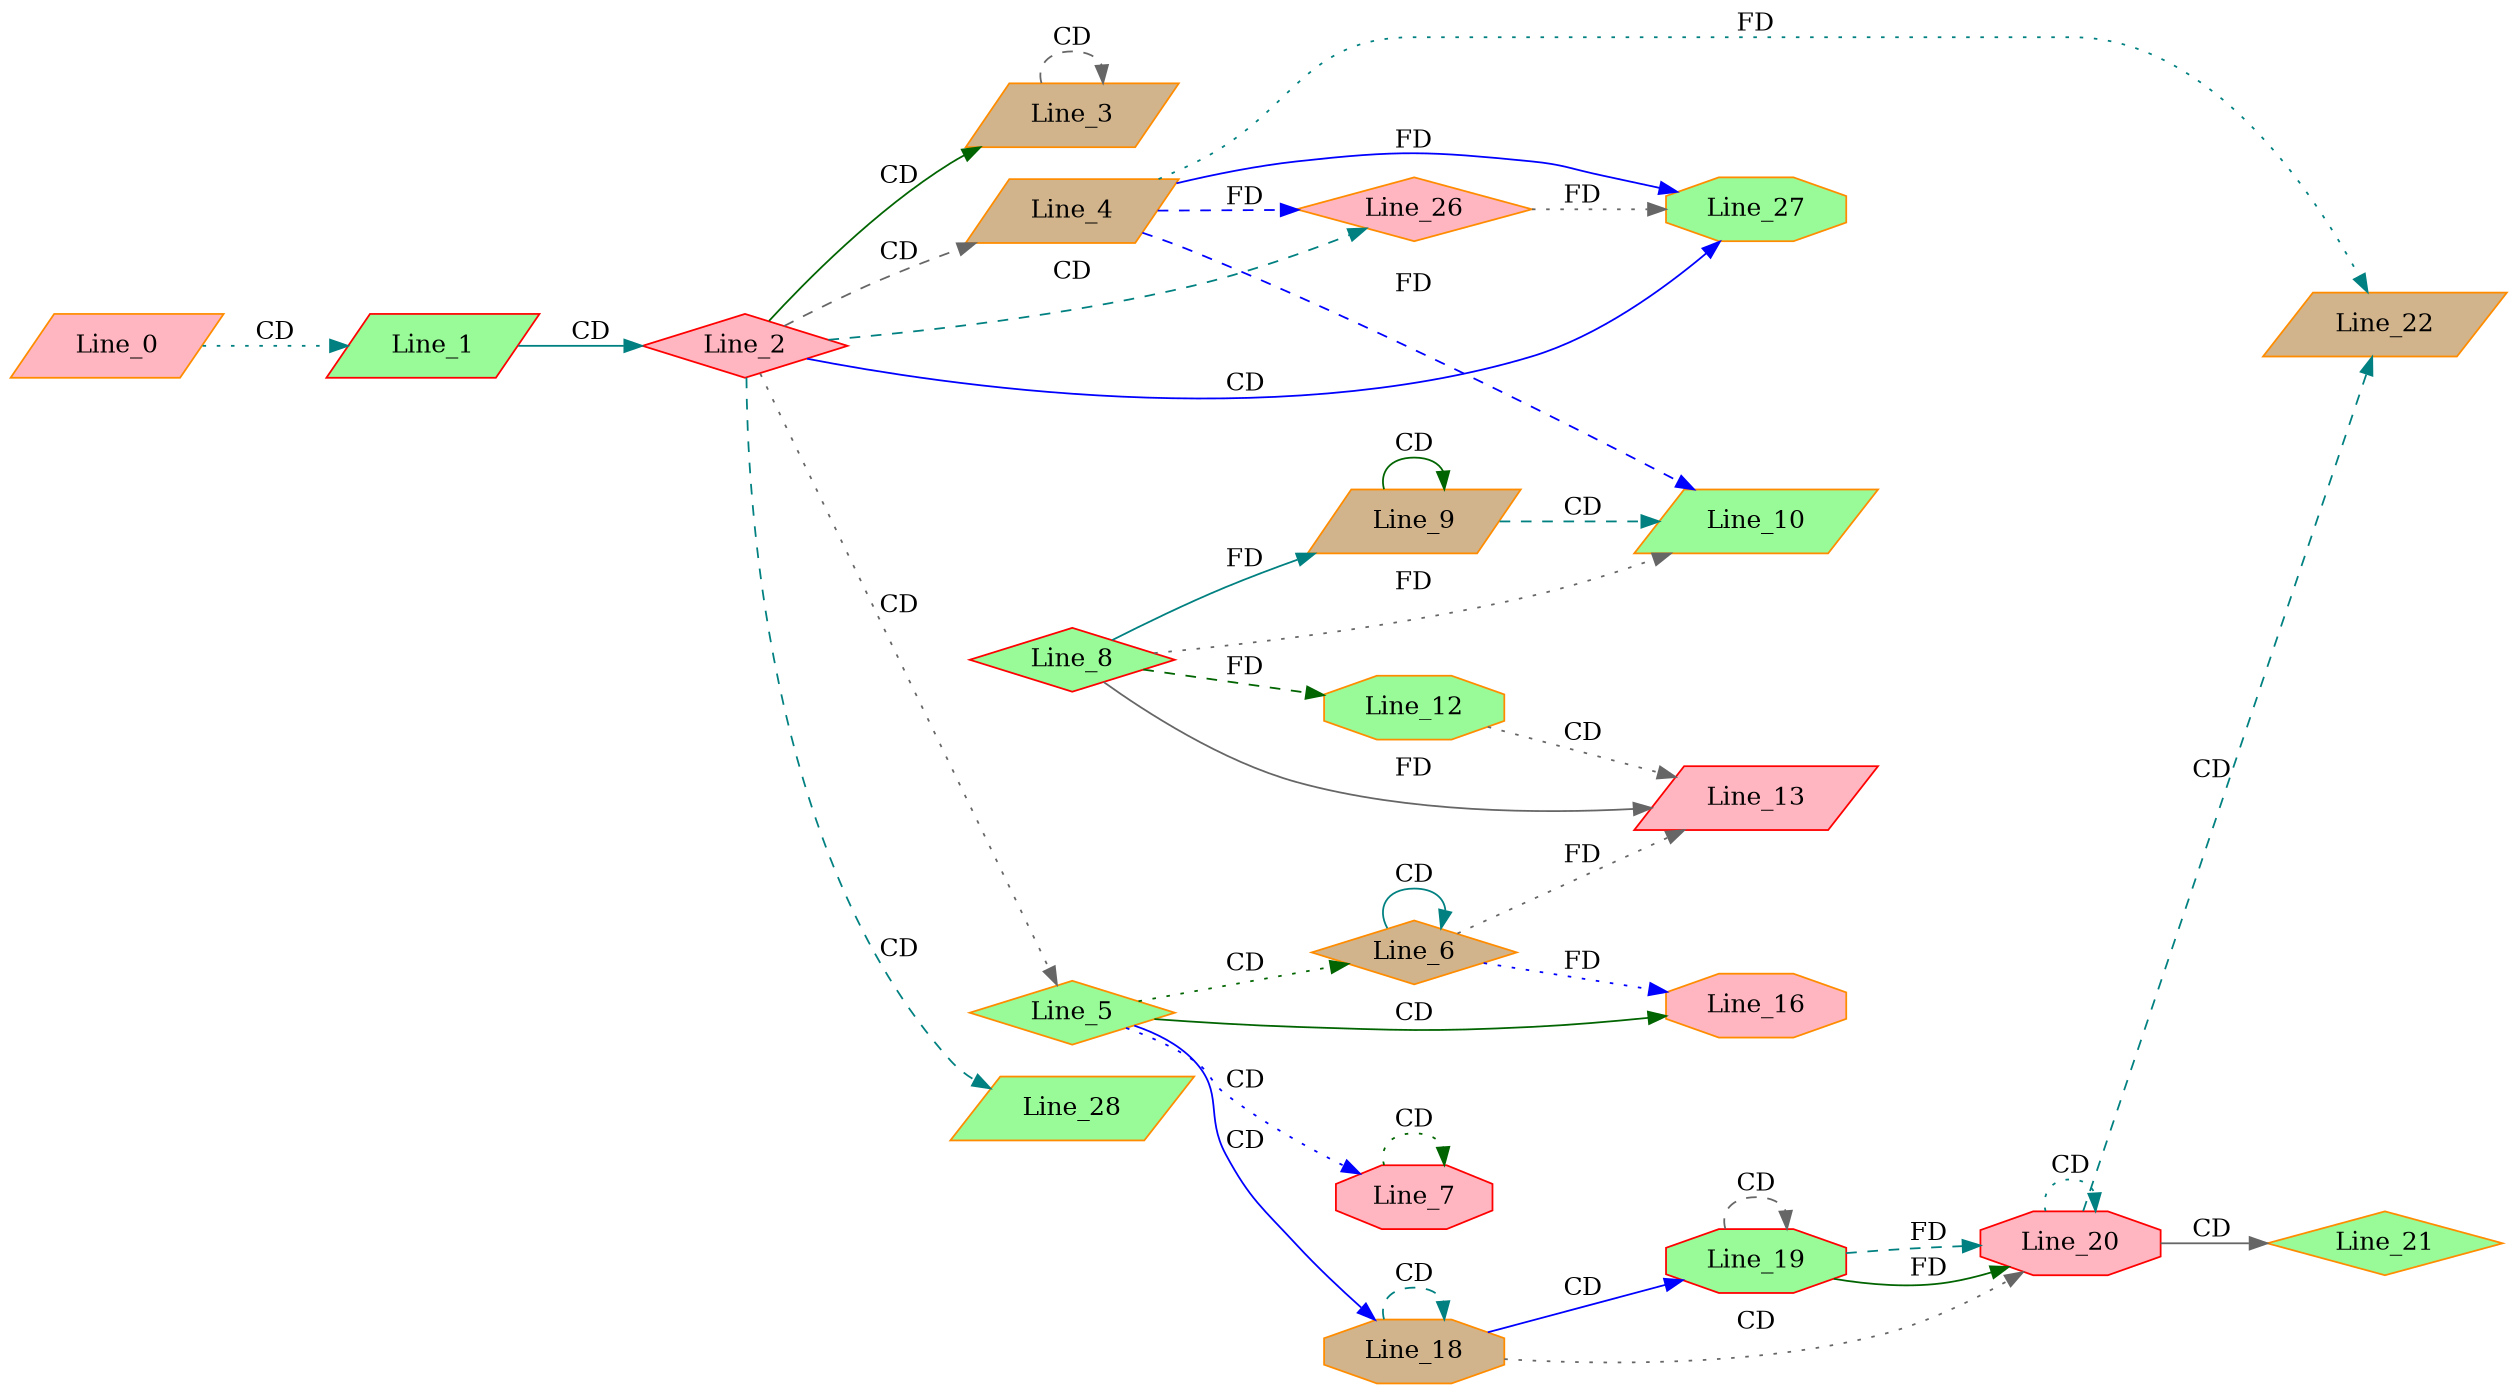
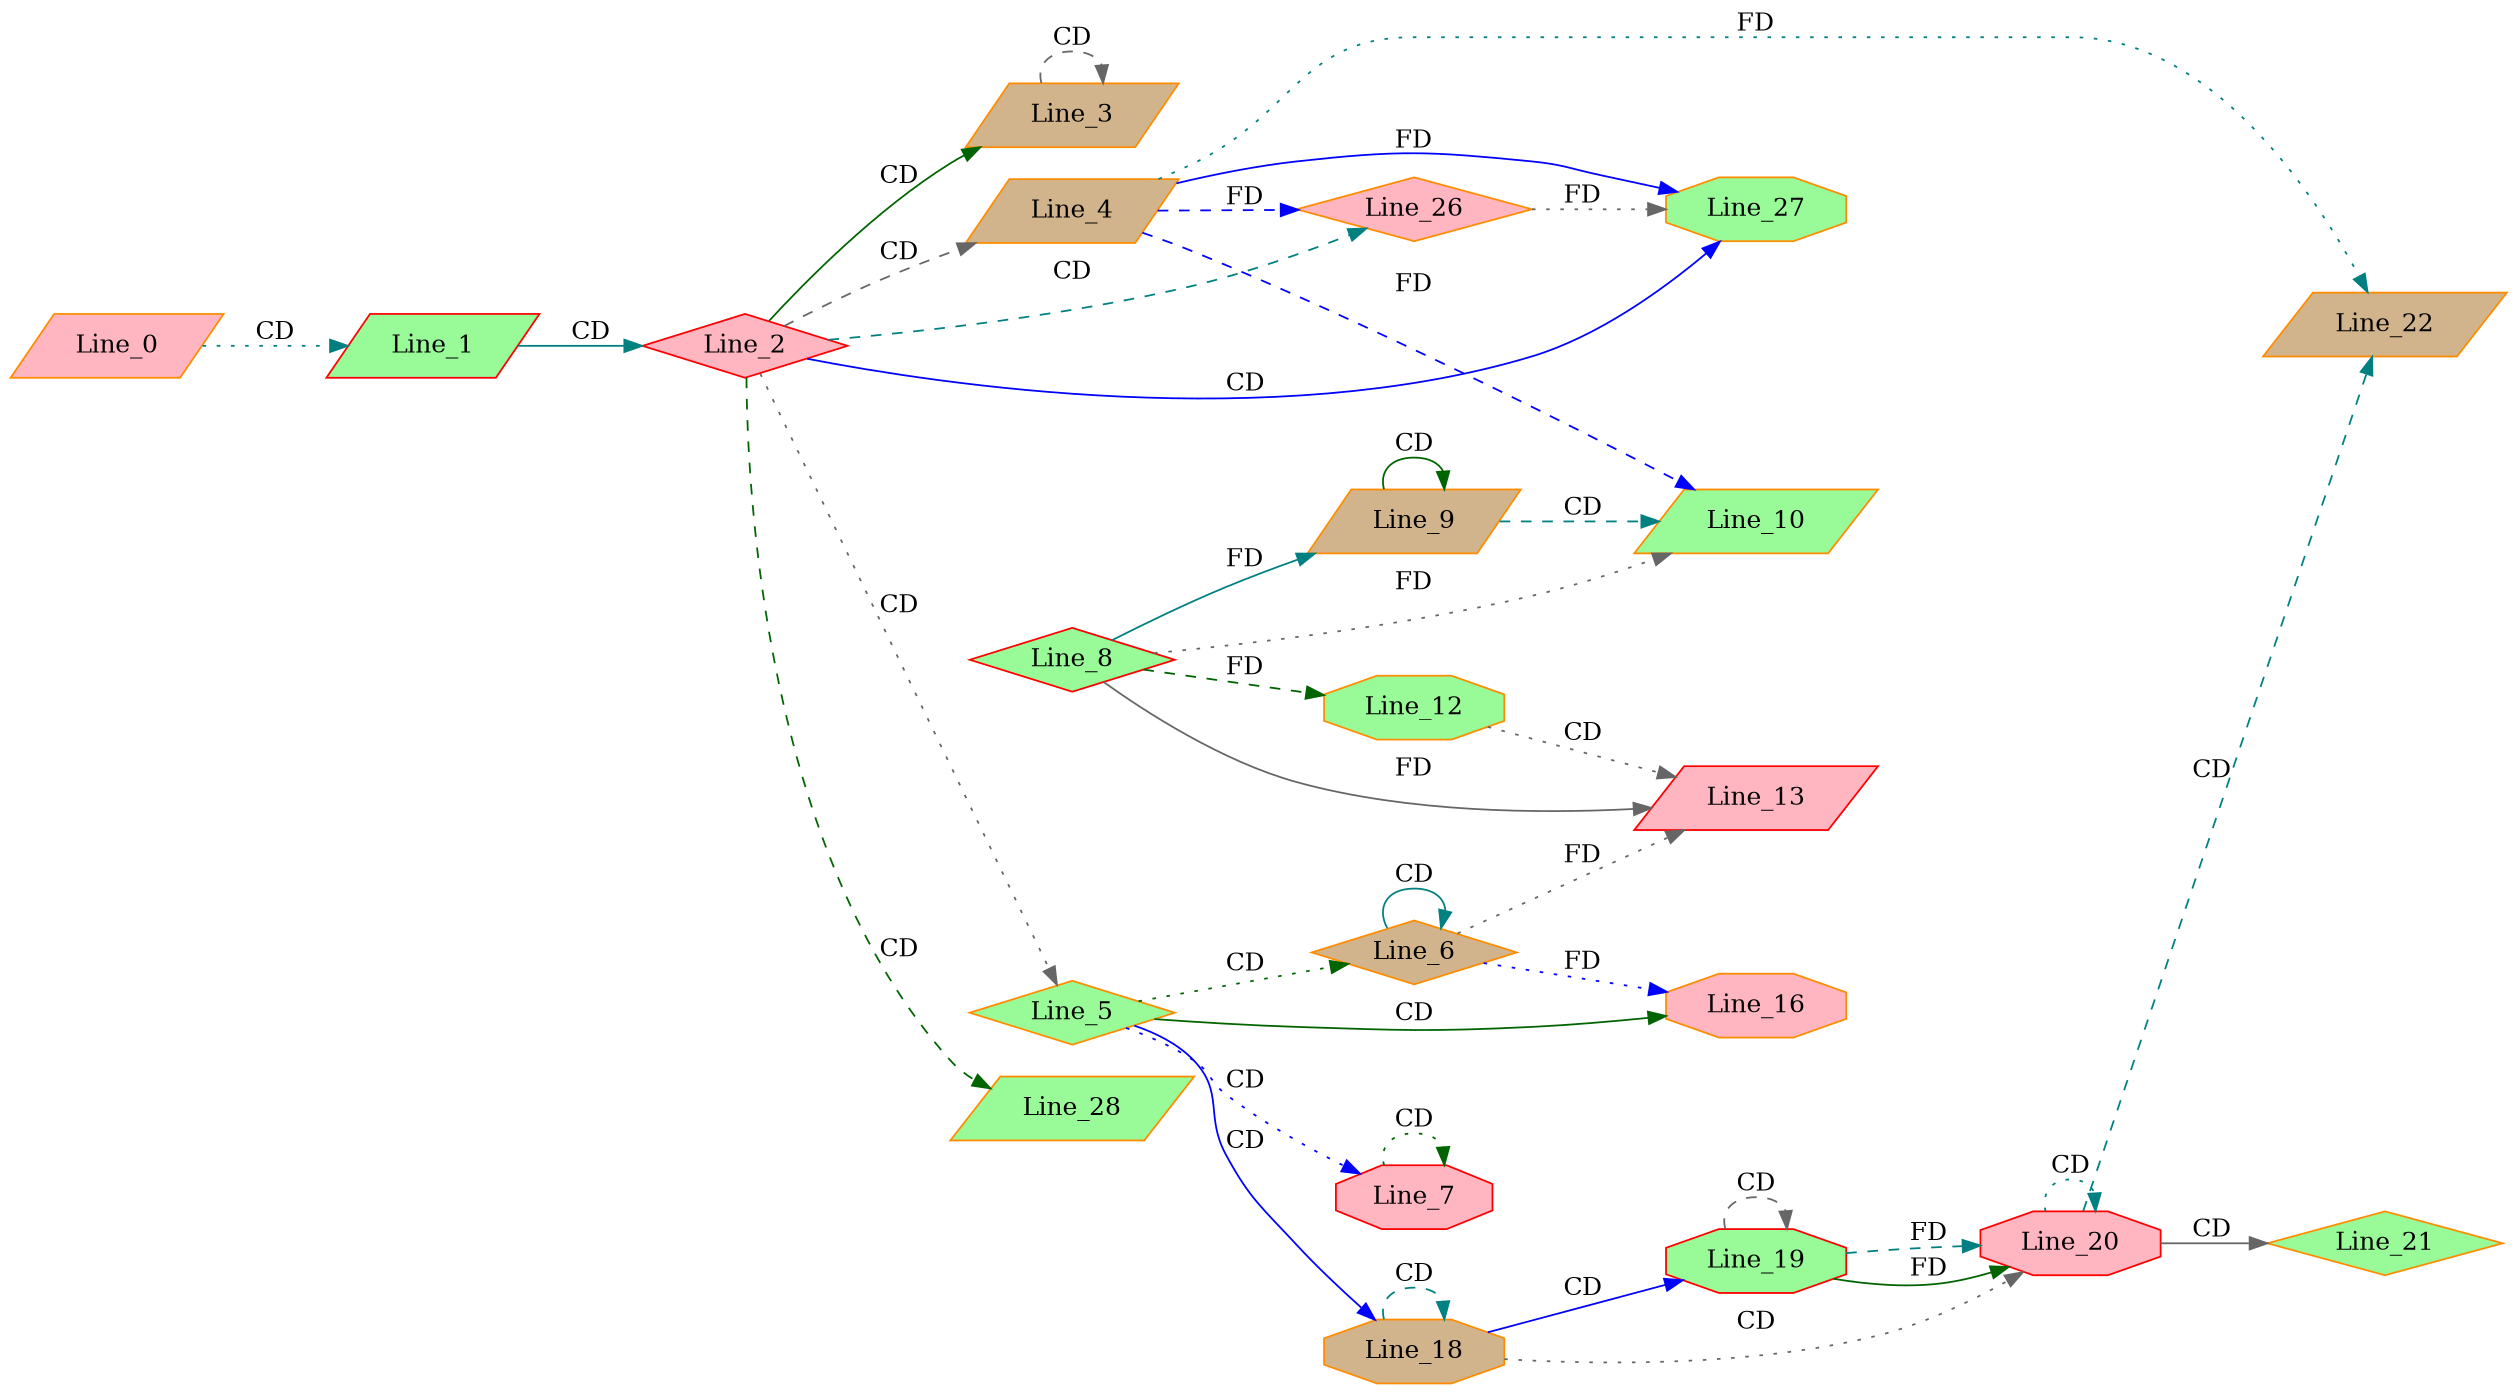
edge "Line_2" -> "Line_28": color teal -> darkgreen
